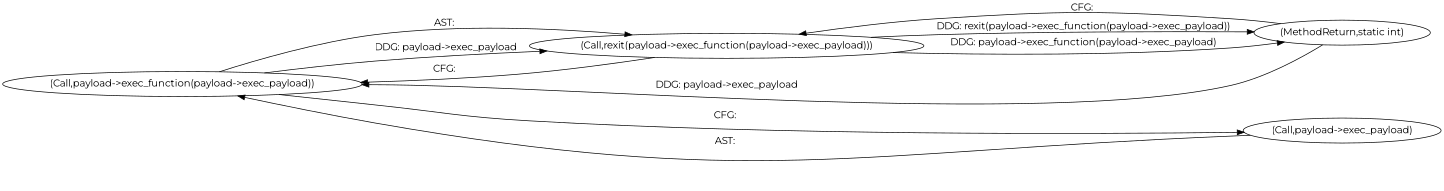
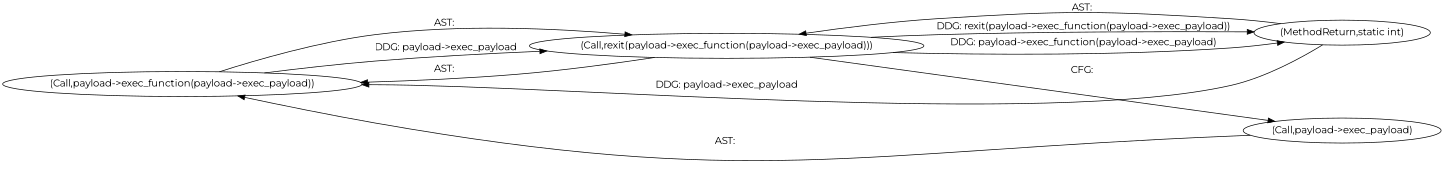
edge "(MethodReturn,static int)" -> "(Call,rexit(payload->exec_function(payload->exec_payload)))": label "CFG: " -> "AST: "
edge "(Call,rexit(payload->exec_function(payload->exec_payload)))" -> "(Call,payload->exec_function(payload->exec_payload))": label "CFG: " -> "AST: "
edge "(Call,payload->exec_function(payload->exec_payload))" -> "(Call,payload->exec_payload)": now "(Call,rexit(payload->exec_function(payload->exec_payload)))" -> "(Call,payload->exec_payload)"
